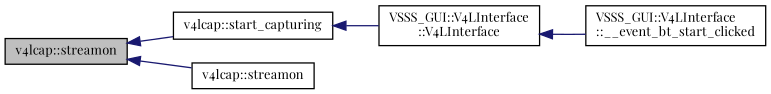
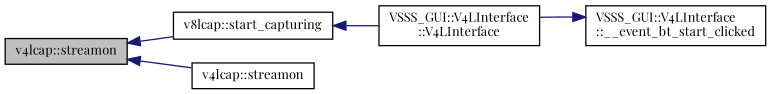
node "v4lcap::start_capturing": label "v4lcap::start_capturing" -> "v8lcap::start_capturing"
edge "VSSS_GUI::V4LInterface ::__event_bt_start_clicked" -> "VSSS_GUI::V4LInterface ::V4LInterface": reversed
